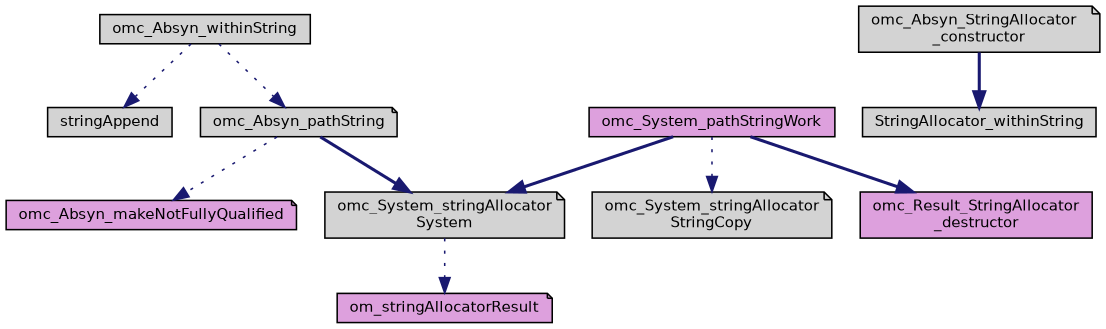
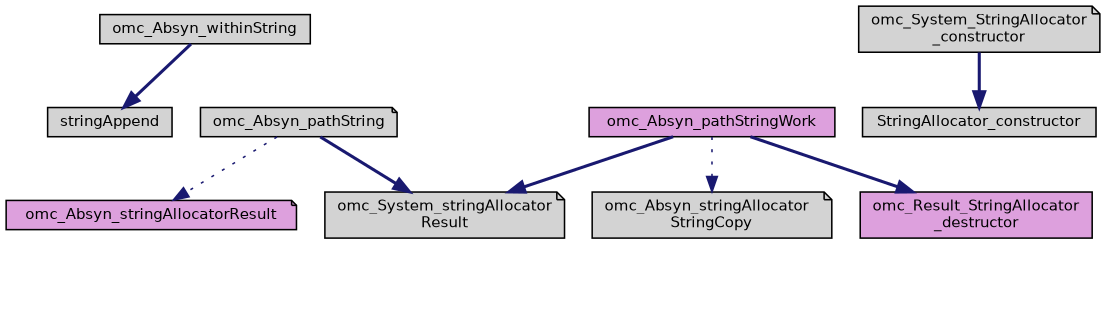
node "omc_Absyn_StringAllocator _constructor": label "omc_Absyn_StringAllocator _constructor" -> "omc_System_StringAllocator _constructor"
edge "omc_Absyn_withinString" -> "stringAppend": style dotted -> bold
edge "omc_Absyn_withinString" -> "omc_Absyn_pathString": removed
node "omc_System_pathStringWork": label "omc_System_pathStringWork" -> "omc_Absyn_pathStringWork"
node "StringAllocator_withinString": label "StringAllocator_withinString" -> "StringAllocator_constructor"
node "omc_Absyn_makeNotFullyQualified": label "omc_Absyn_makeNotFullyQualified" -> "omc_Absyn_stringAllocatorResult"
node "omc_System_stringAllocator System": label "omc_System_stringAllocator System" -> "omc_System_stringAllocator Result"
node "omc_System_stringAllocator StringCopy": label "omc_System_stringAllocator StringCopy" -> "omc_Absyn_stringAllocator StringCopy"
node "om_stringAllocatorResult": removed
